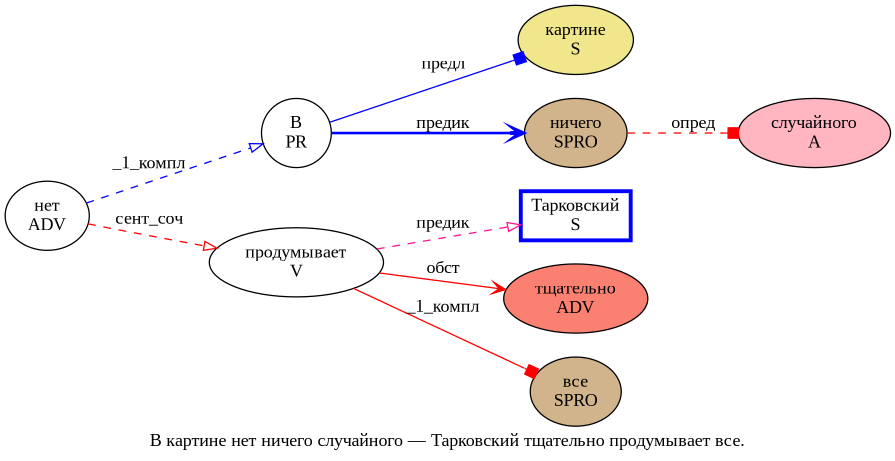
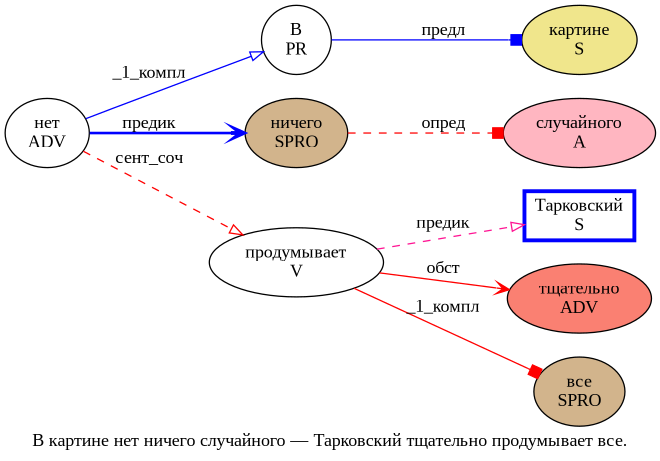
edge "В PR" -> "ничего SPRO": now "нет ADV" -> "ничего SPRO"
edge "нет ADV" -> "В PR": style dashed -> solid
